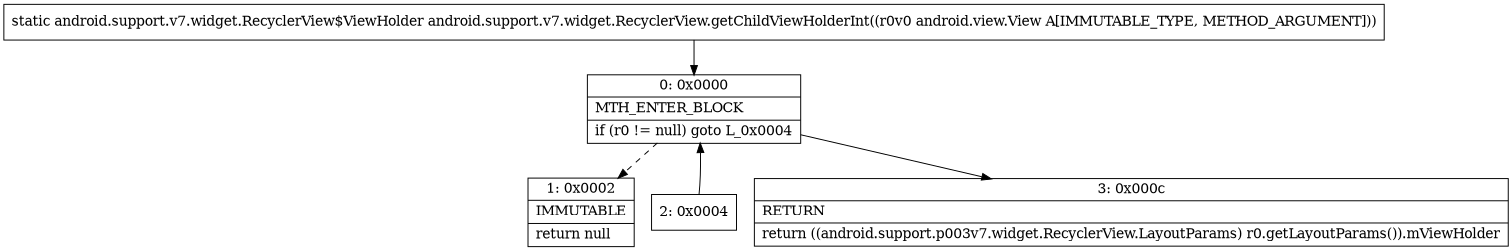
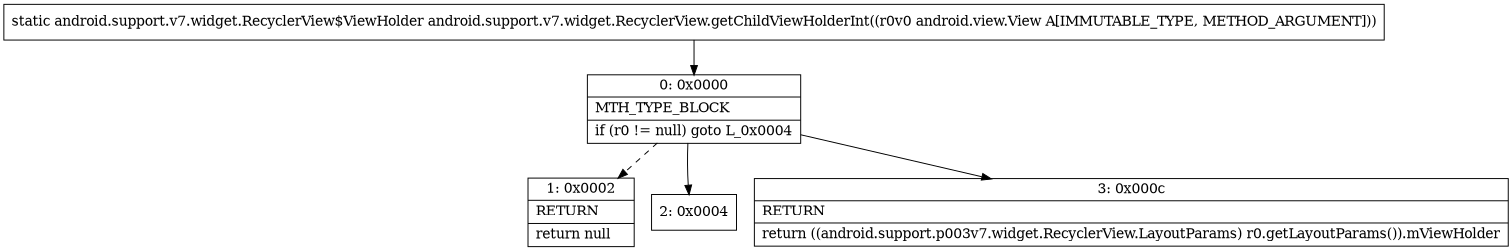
node "0: 0x0000": text "MTH_ENTER_BLOCK" -> "MTH_TYPE_BLOCK"
edge "2: 0x0004" -> "0: 0x0000": reversed
node "1: 0x0002": text "IMMUTABLE" -> "RETURN"
